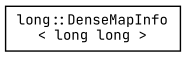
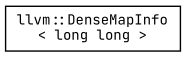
node "long::DenseMapInfo < long long >": label "long::DenseMapInfo < long long >" -> "llvm::DenseMapInfo < long long >"
